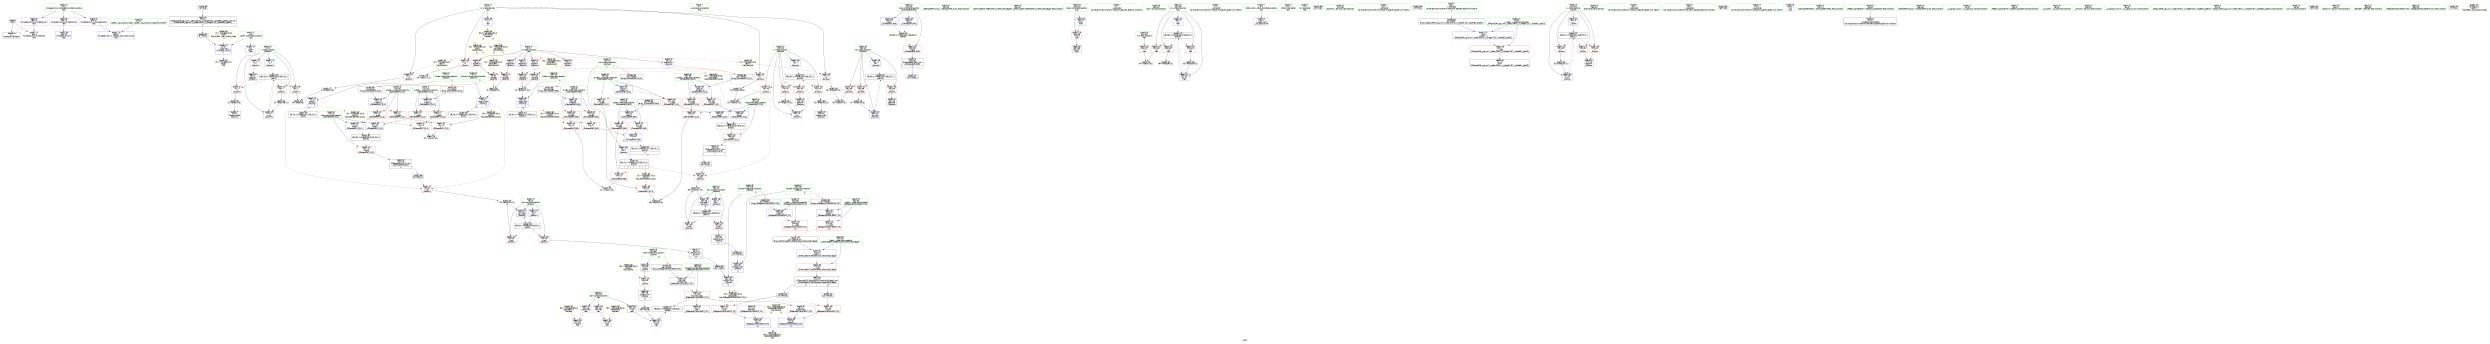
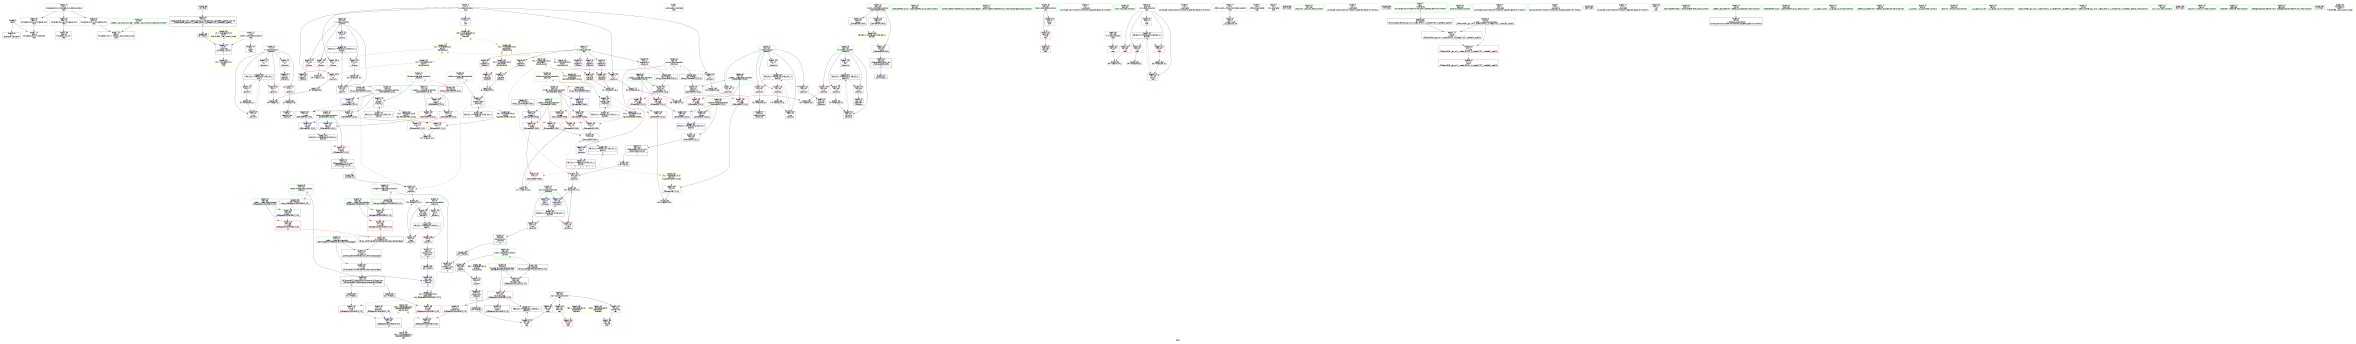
edge "NodeID: 150" -> "NodeID: 81": now "NodeID: 150" -> "NodeID: 297"
